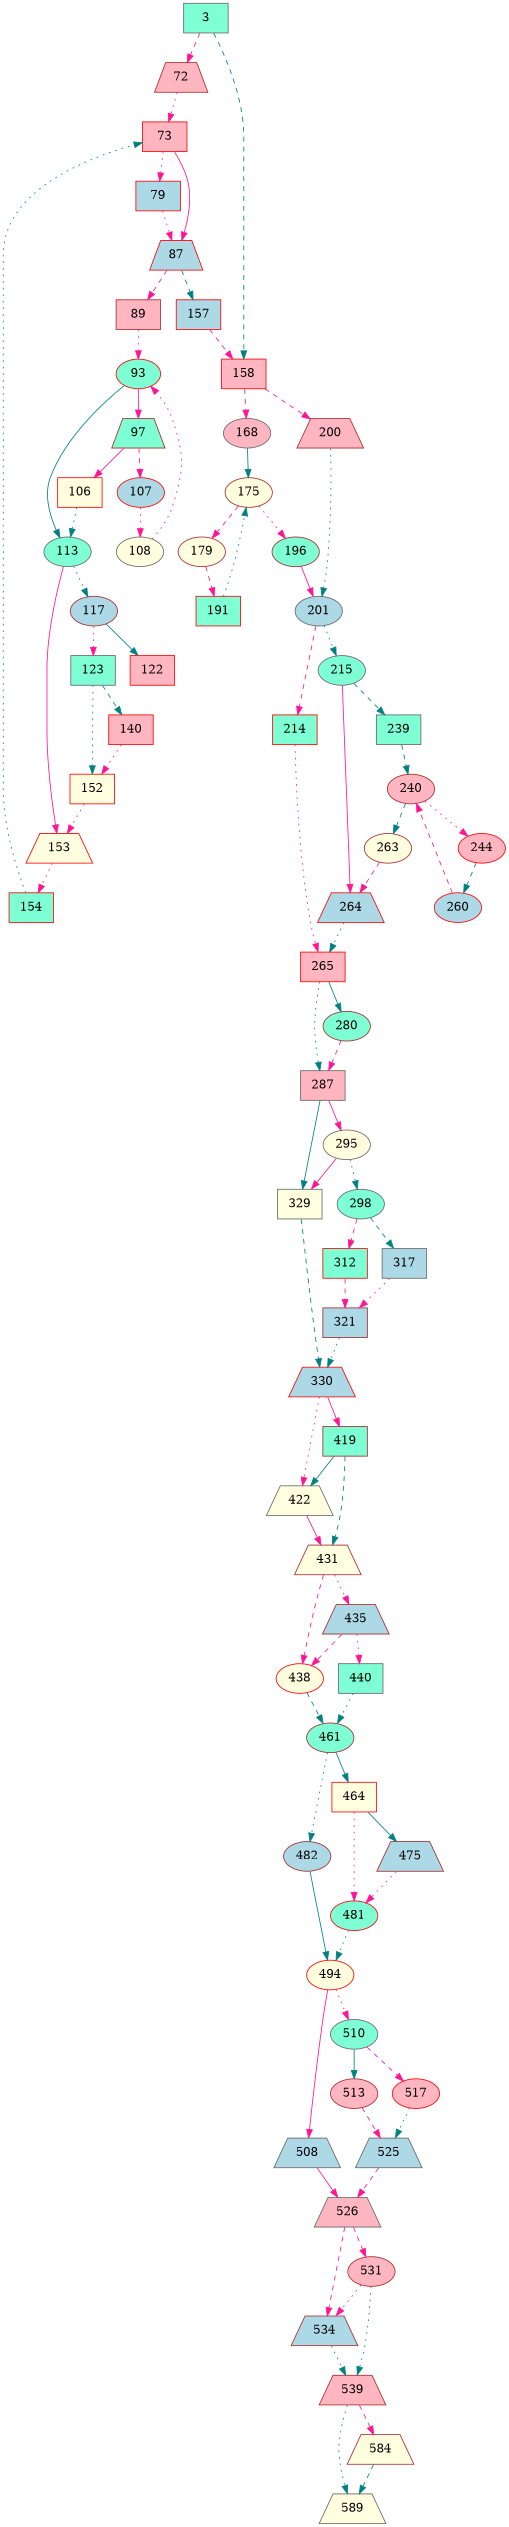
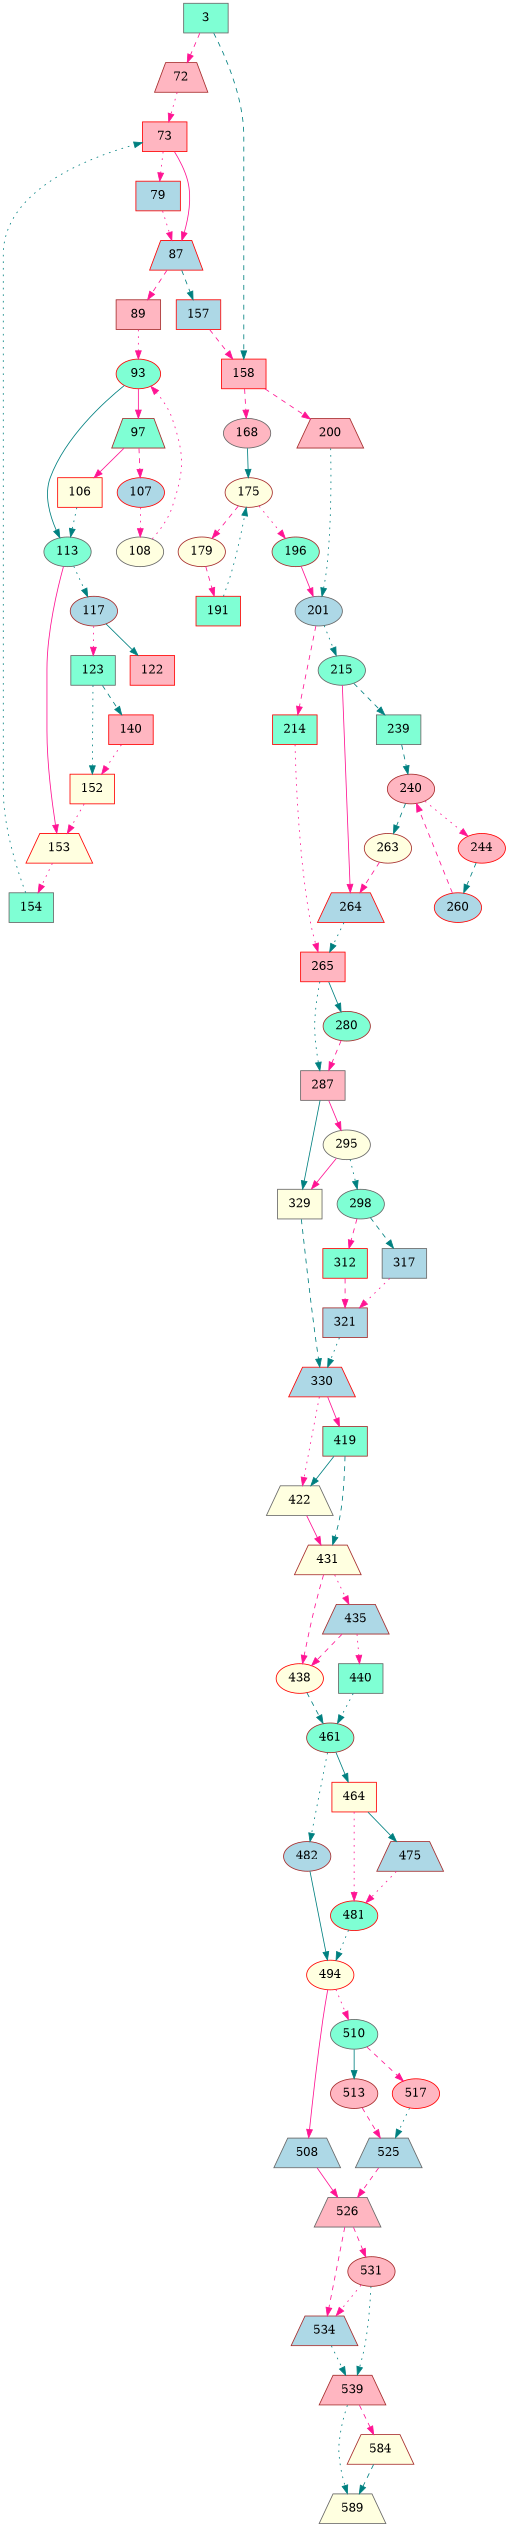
node "154": color red -> gray40
